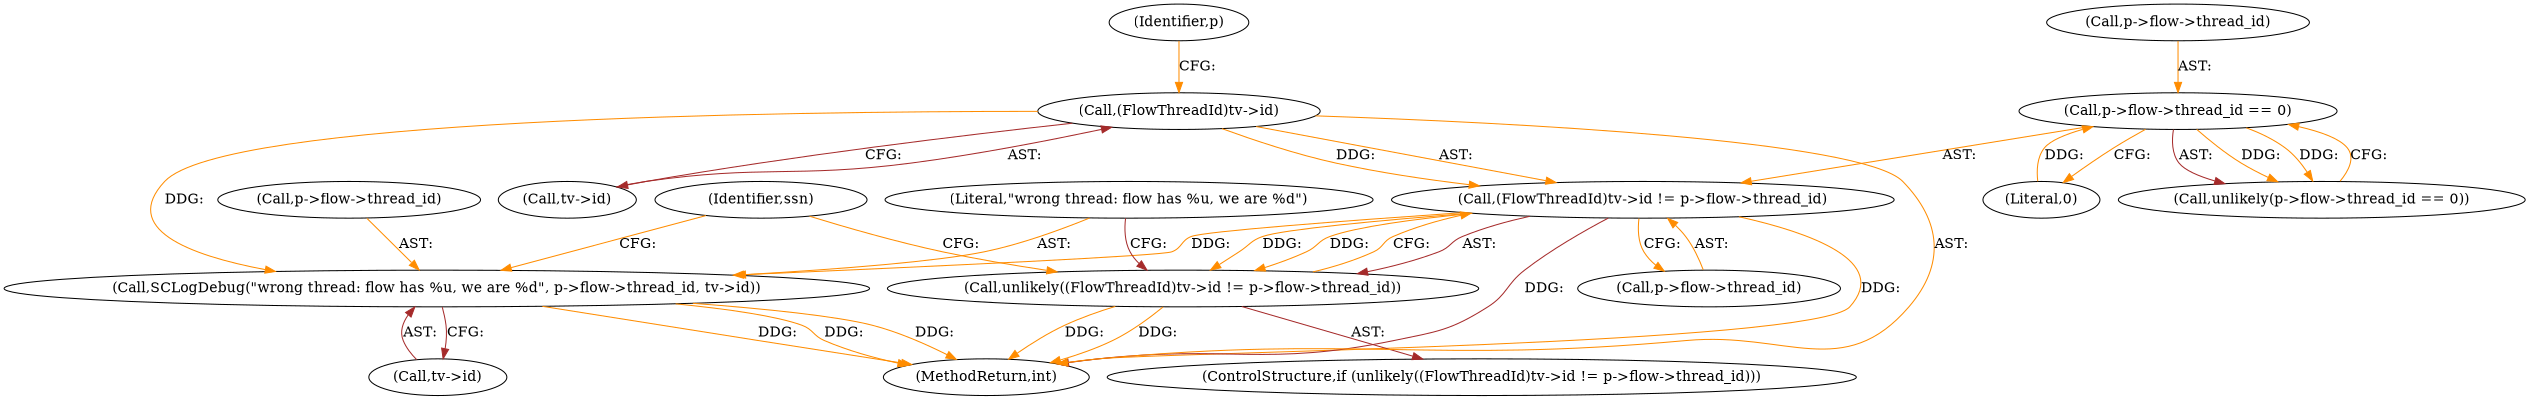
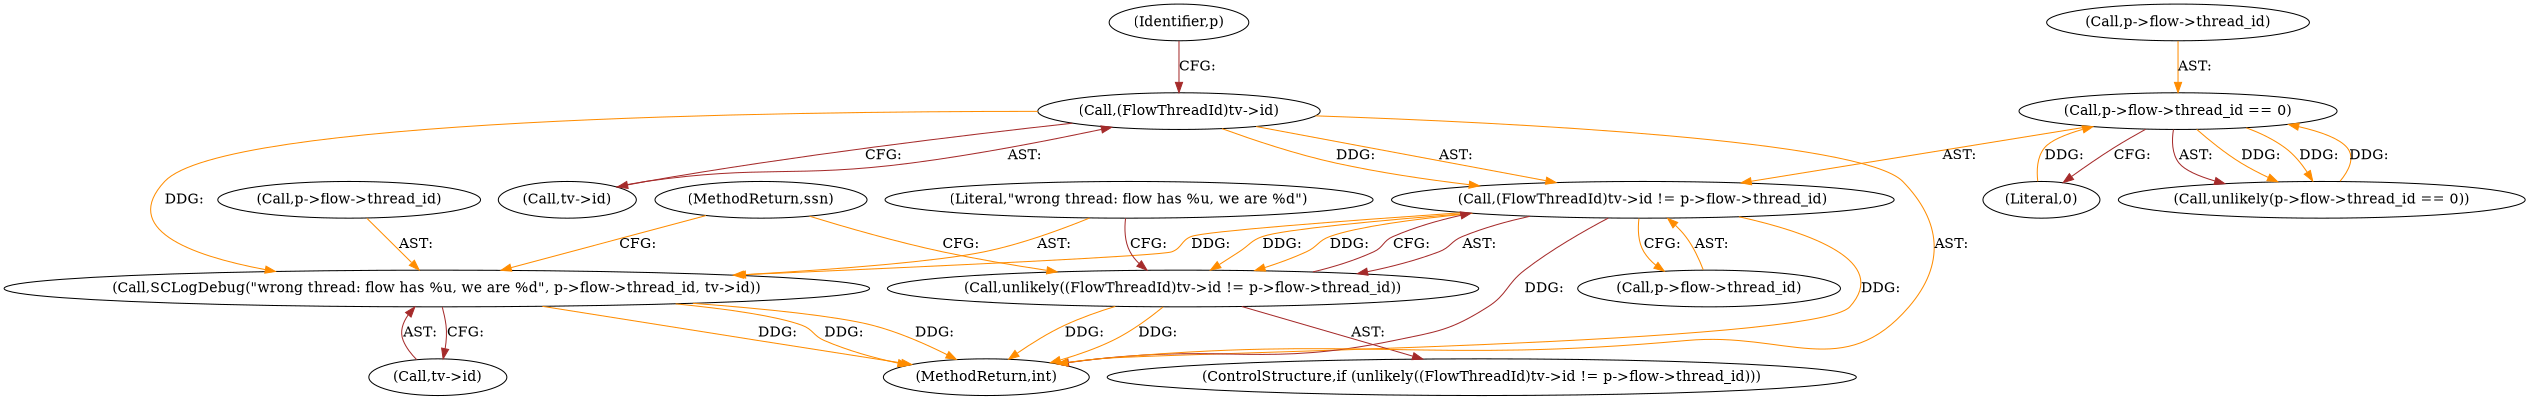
edge "(Identifier,p)" -> "(Call,(FlowThreadId)tv->id)": color darkorange -> brown
edge "(Call,p->flow->thread_id == 0)" -> "(Literal,0)": color darkorange -> brown
edge "(Call,unlikely(p->flow->thread_id == 0))" -> "(Call,p->flow->thread_id == 0)": label "CFG: " -> "DDG: "
node "(Identifier,ssn)": label "(Identifier,ssn)" -> "(MethodReturn,ssn)"
edge "(Call,unlikely((FlowThreadId)tv->id != p->flow->thread_id))" -> "(Call,(FlowThreadId)tv->id != p->flow->thread_id)": color darkorange -> brown
